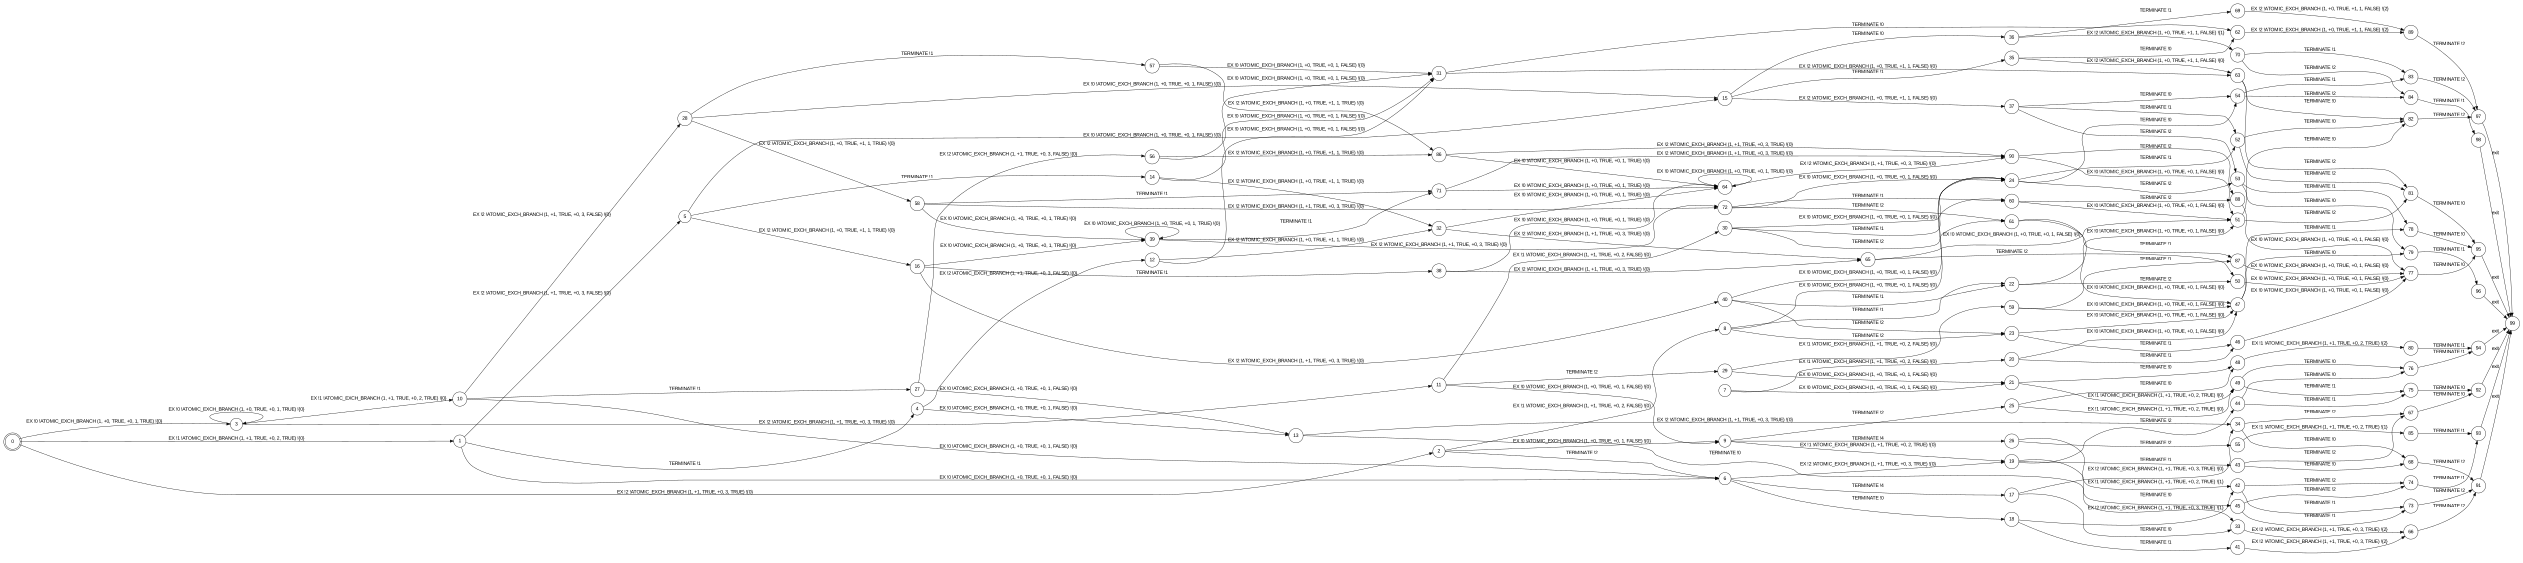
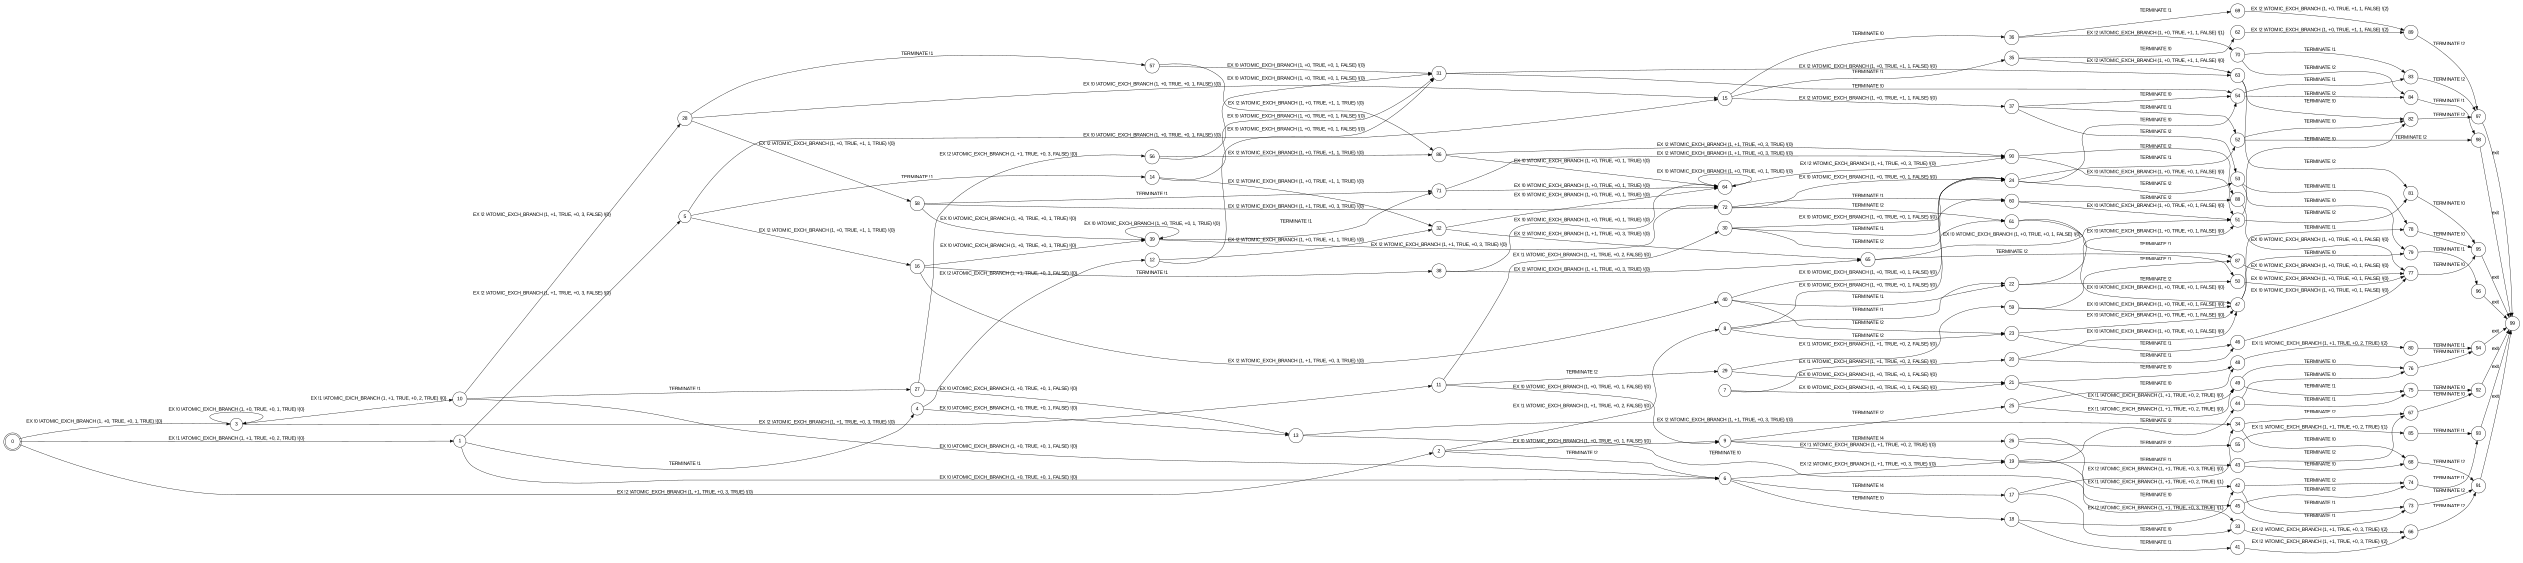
edge "31" -> "62": now "31" -> "54"
edge "52" -> "81": now "52" -> "98"
